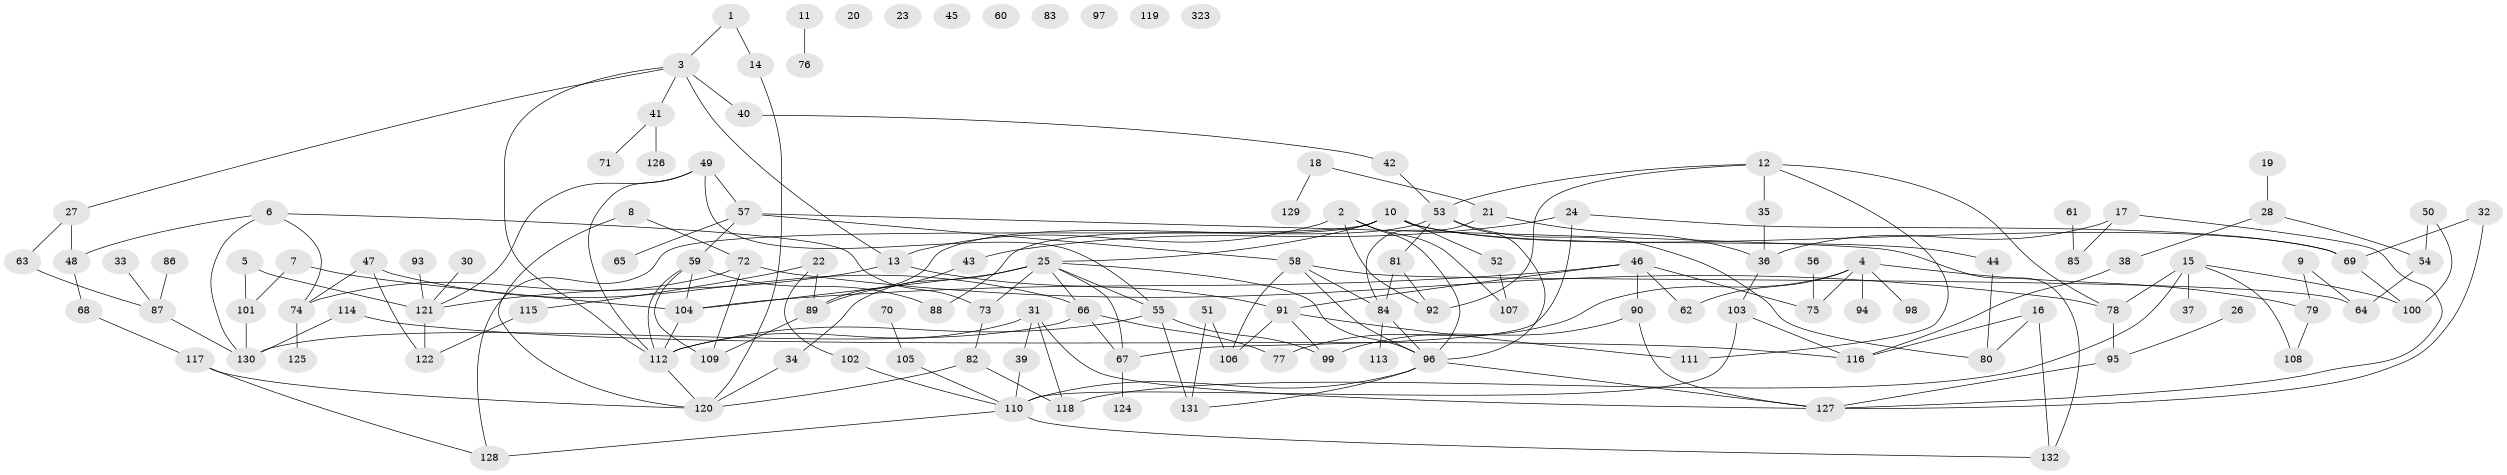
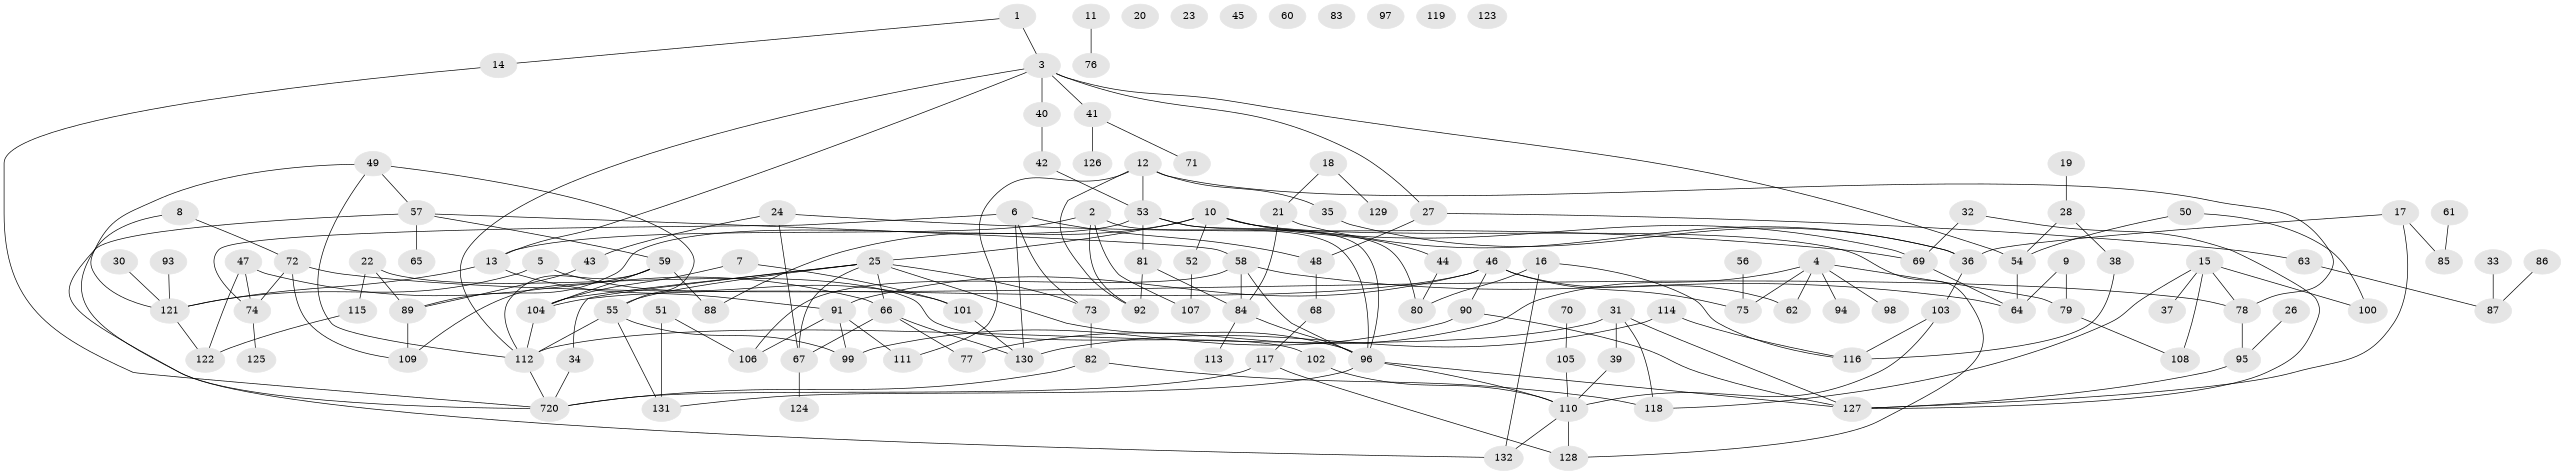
node "323": label "323" -> "123"
edge "3" -- "54": added
edge "69" -- "100": now "69" -- "64"
edge "87" -- "130": removed
node "120": label "120" -> "720"
